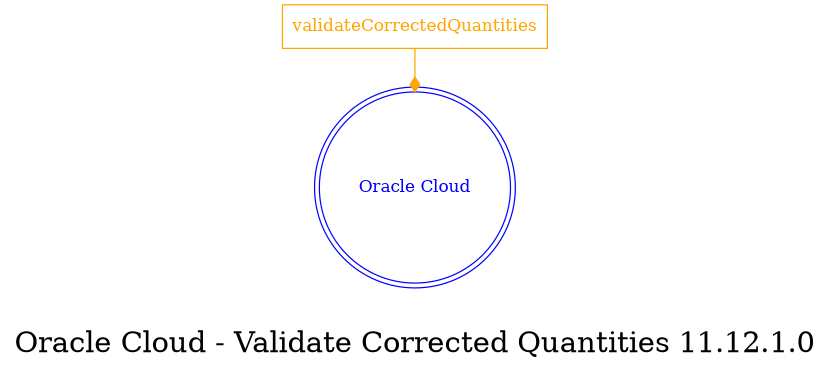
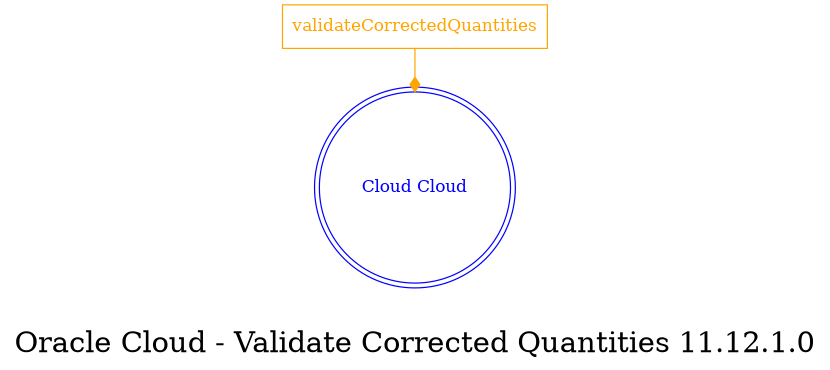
node "Oracle Cloud": label "Oracle Cloud" -> "Cloud Cloud"
